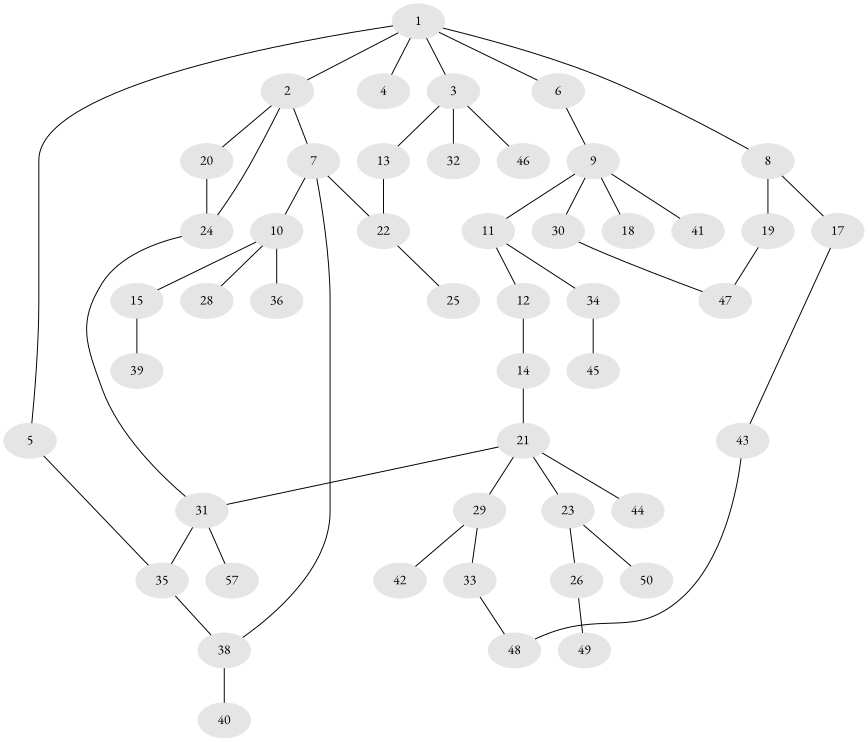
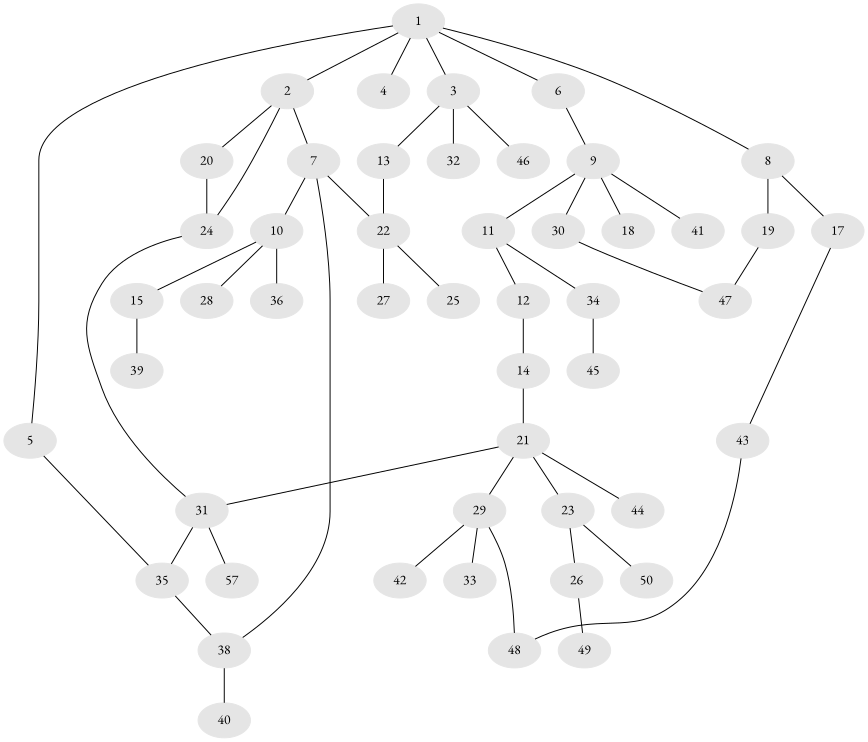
node "27": added
edge "33" -- "48": now "29" -- "48"
